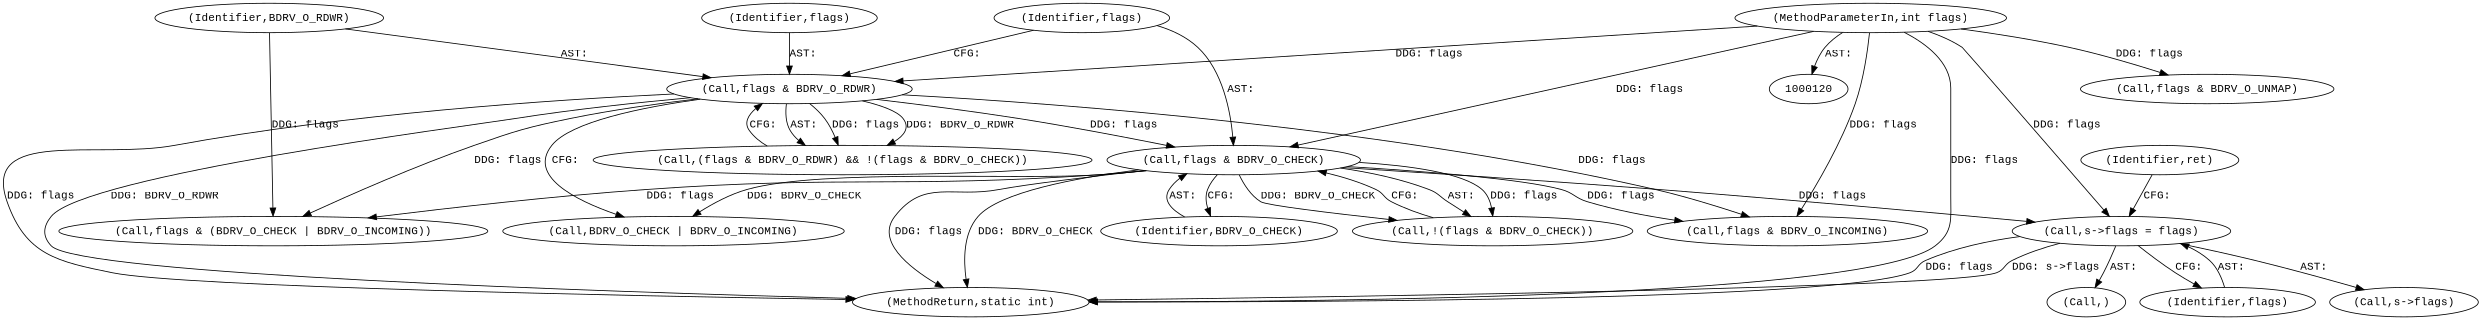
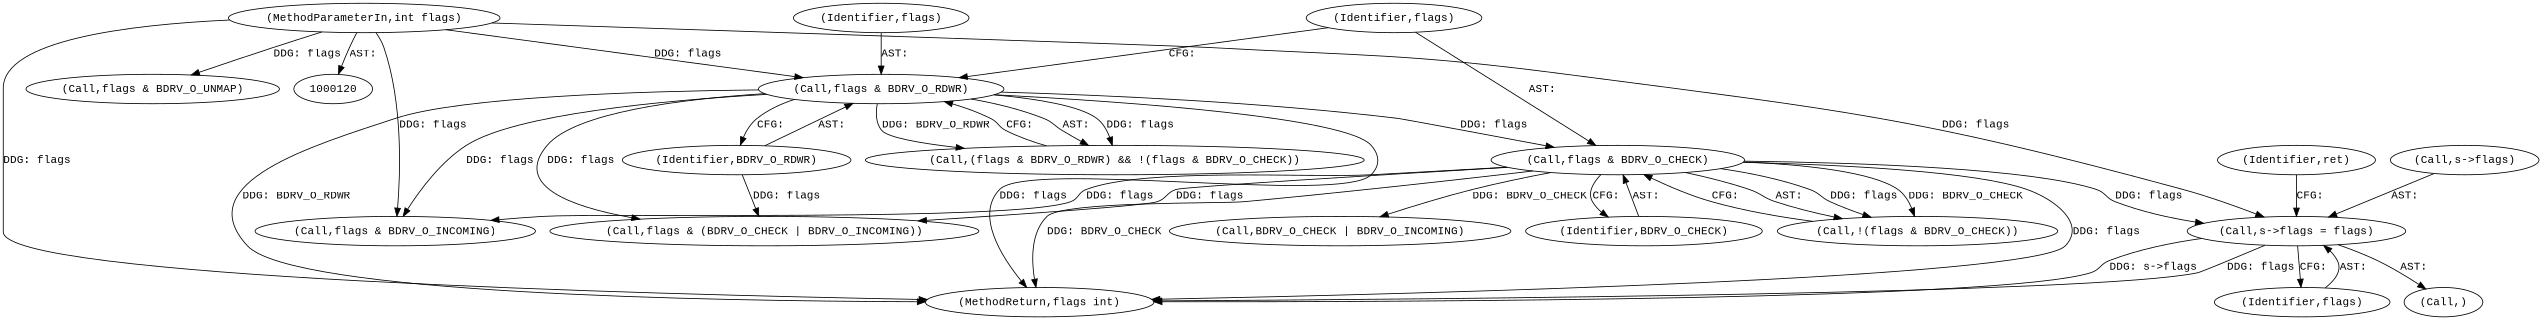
edge "(MethodParameterIn,int flags)" -> "(Call,flags & BDRV_O_CHECK)": removed, label "DDG: flags"
edge "(Call,flags & BDRV_O_RDWR)" -> "(Call,BDRV_O_CHECK | BDRV_O_INCOMING)": now "(Call,flags & BDRV_O_RDWR)" -> "(Identifier,BDRV_O_RDWR)"
edge "(Call,s->flags = flags)" -> "(Call,s->flags)": reversed
node "(MethodReturn,static int)": label "(MethodReturn,static int)" -> "(MethodReturn,flags int)"
